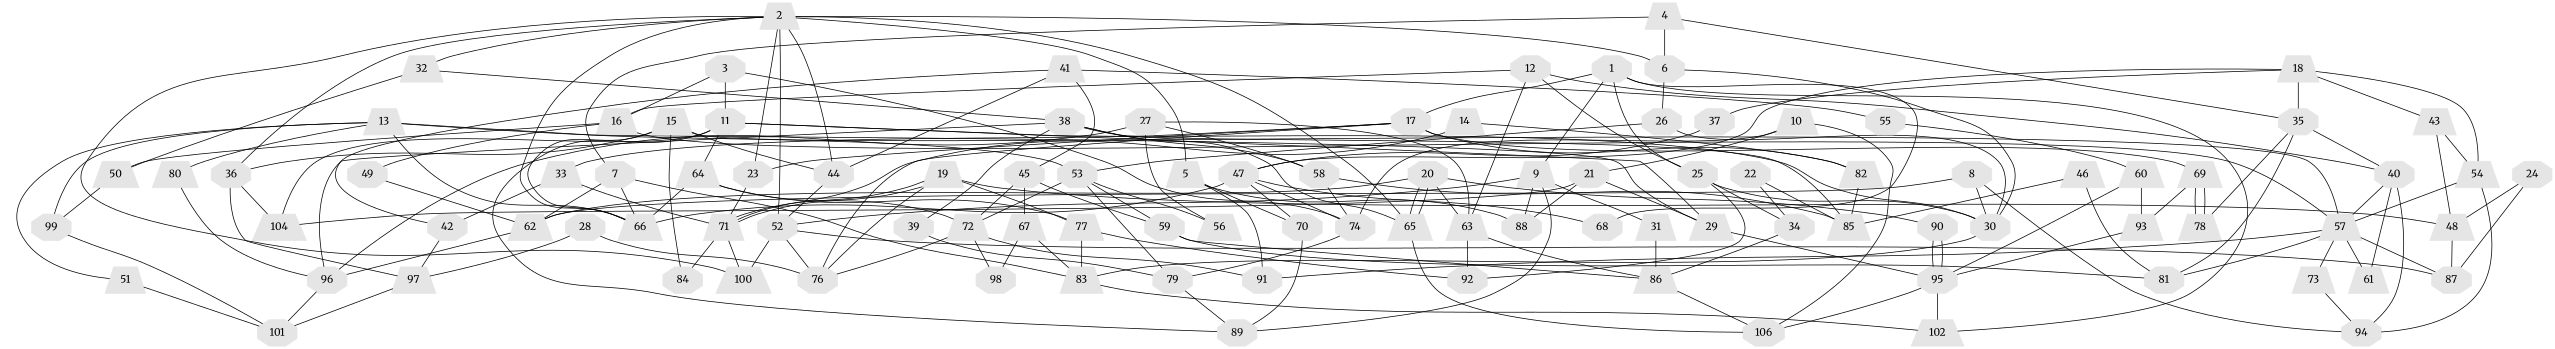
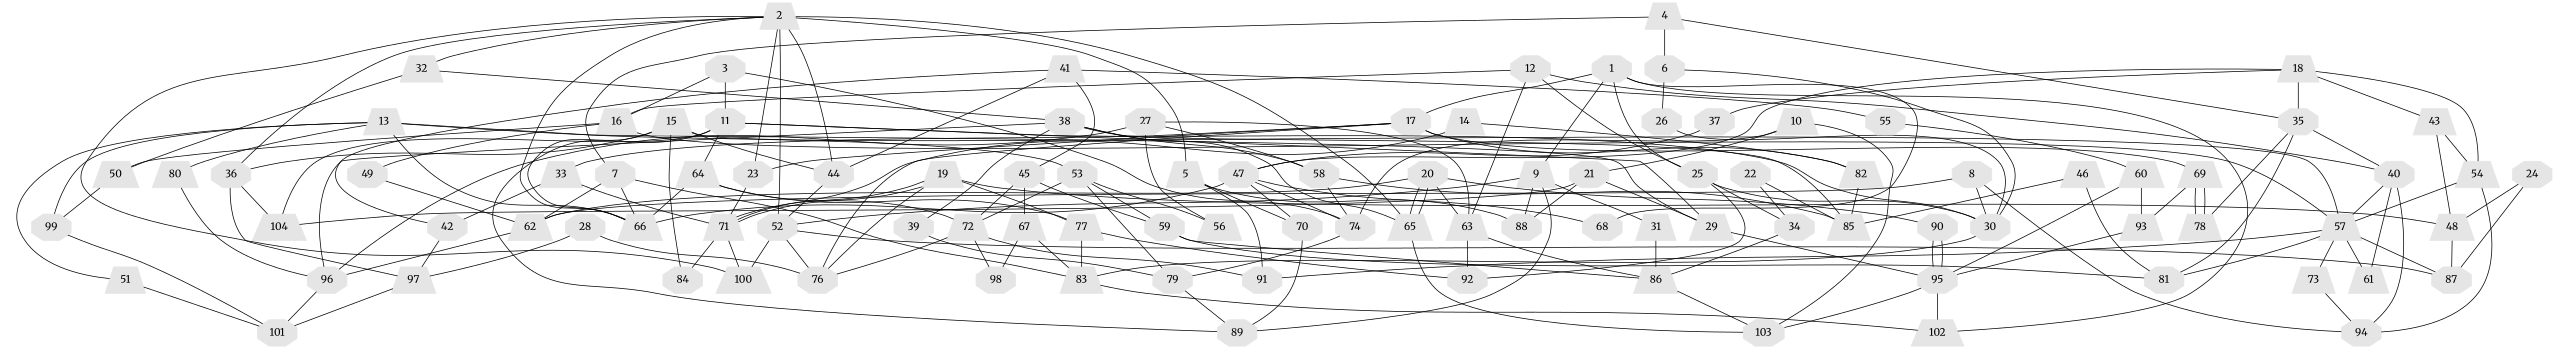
edge "2" -- "6": removed
edge "26" -- "53": removed
node "106": label "106" -> "103"
